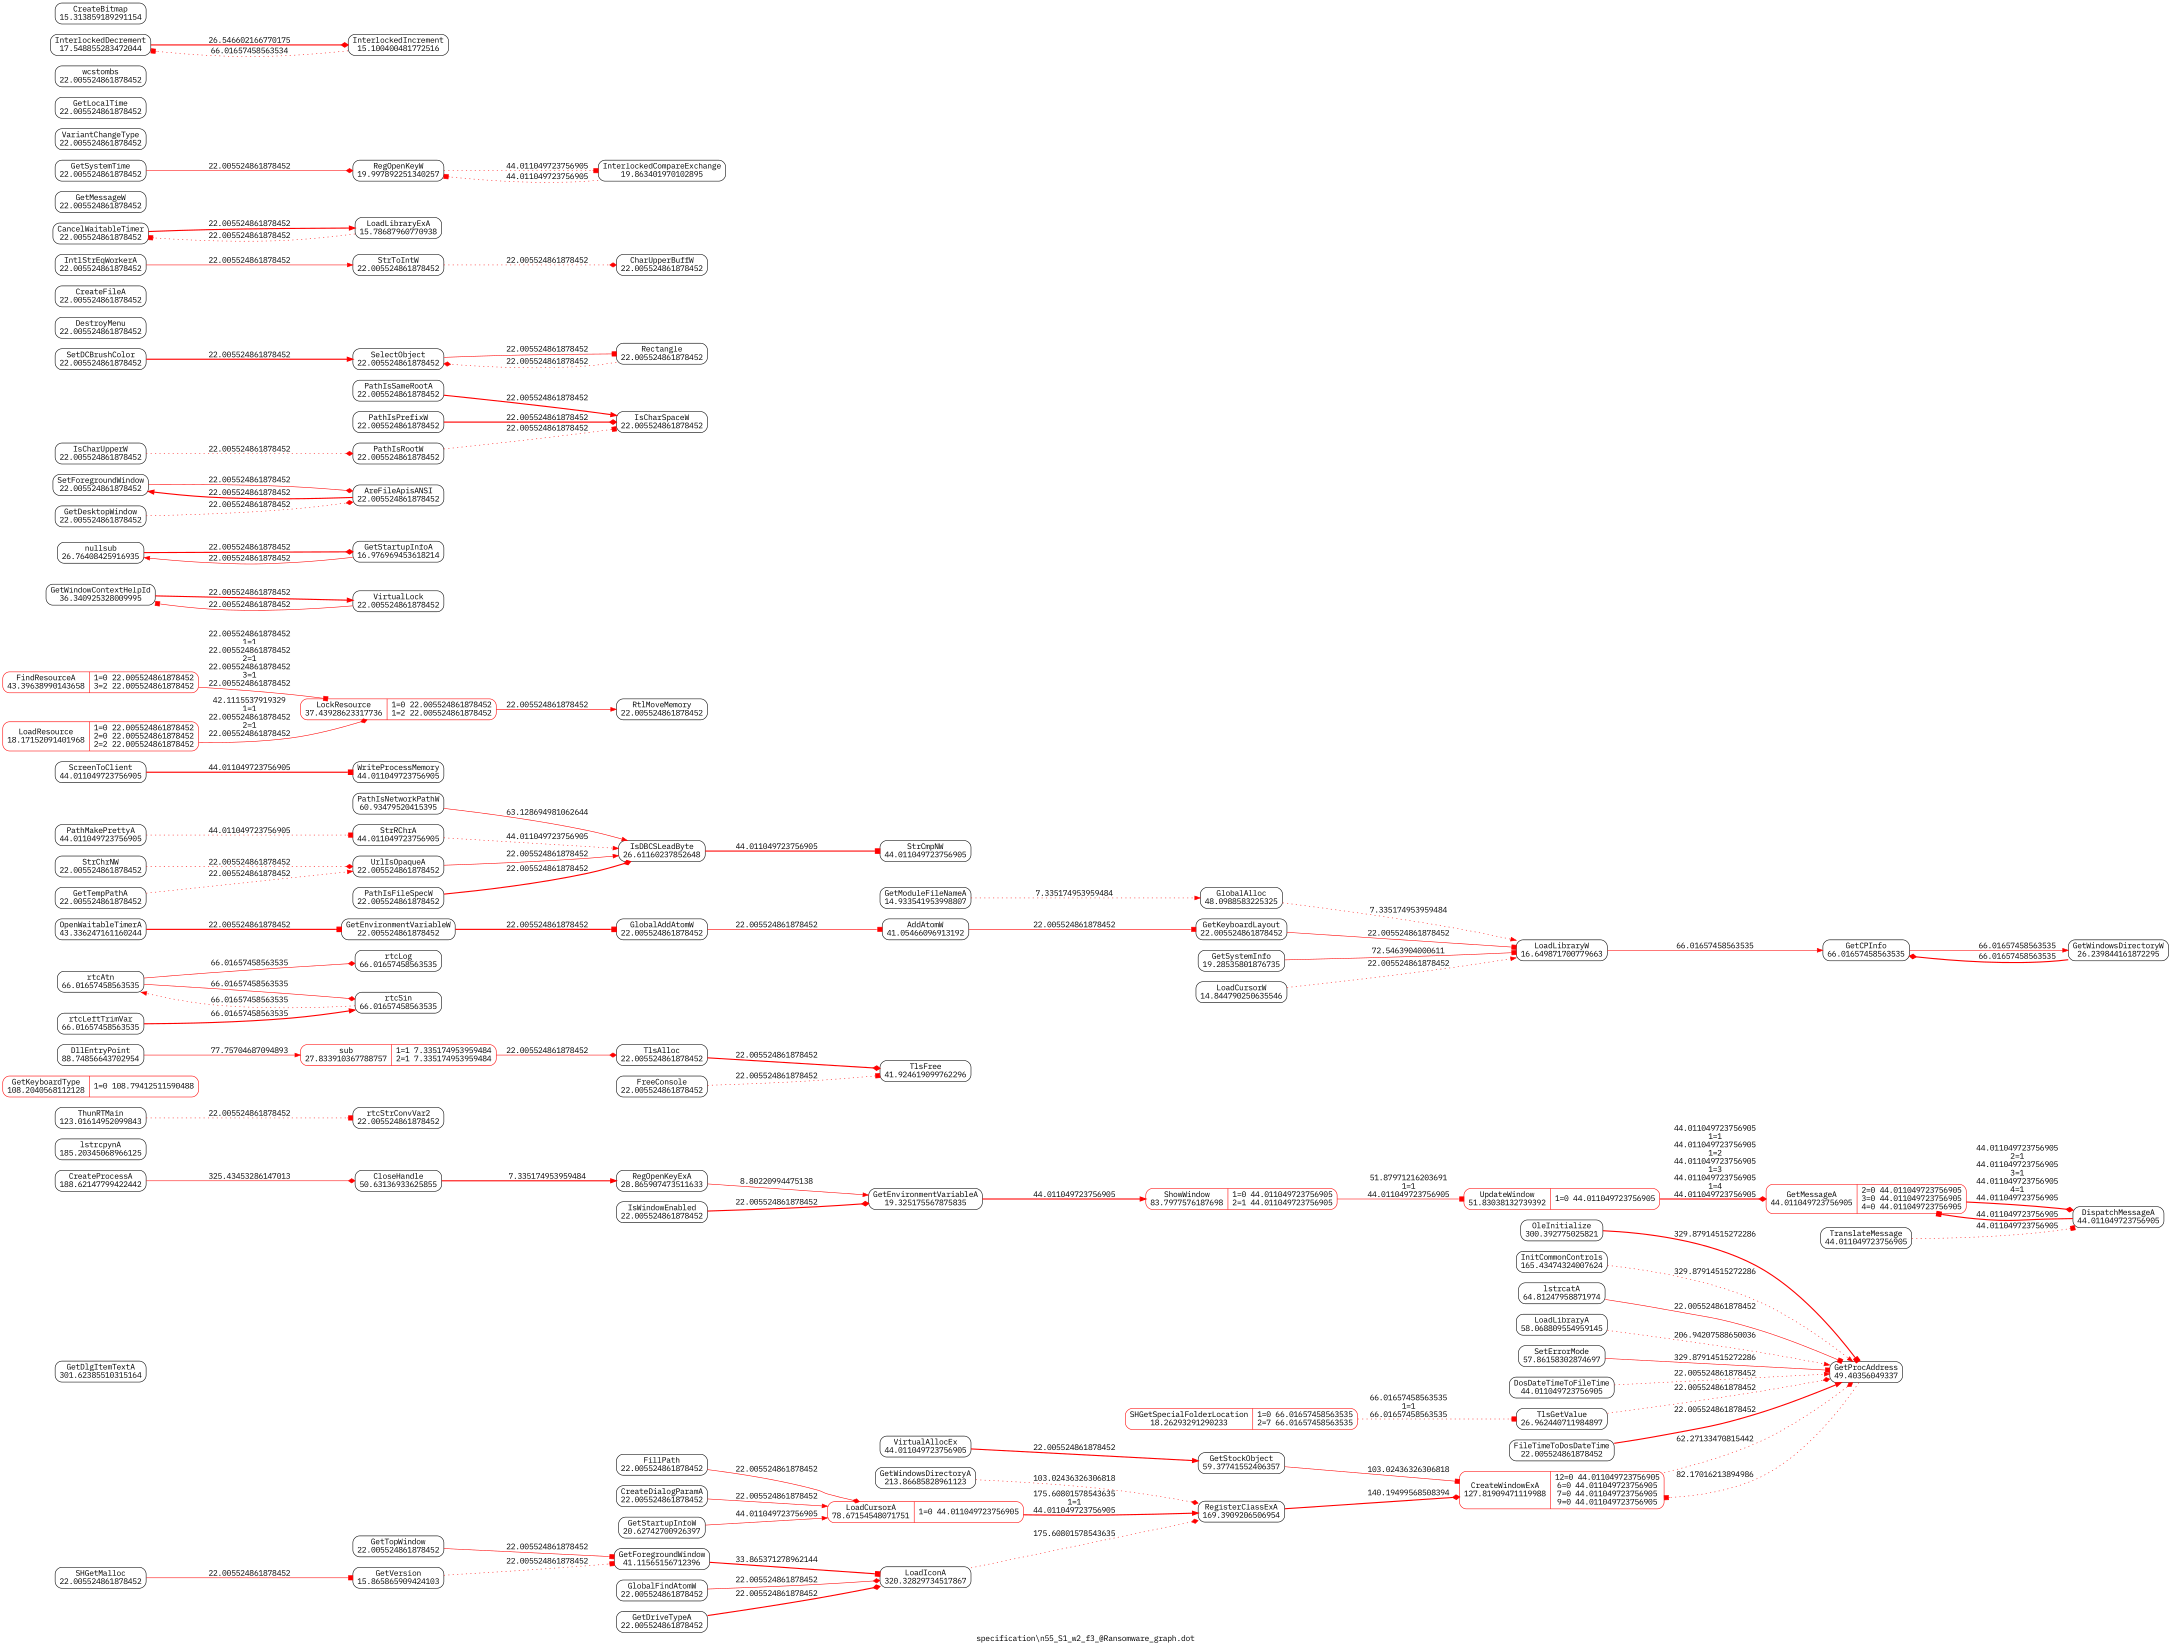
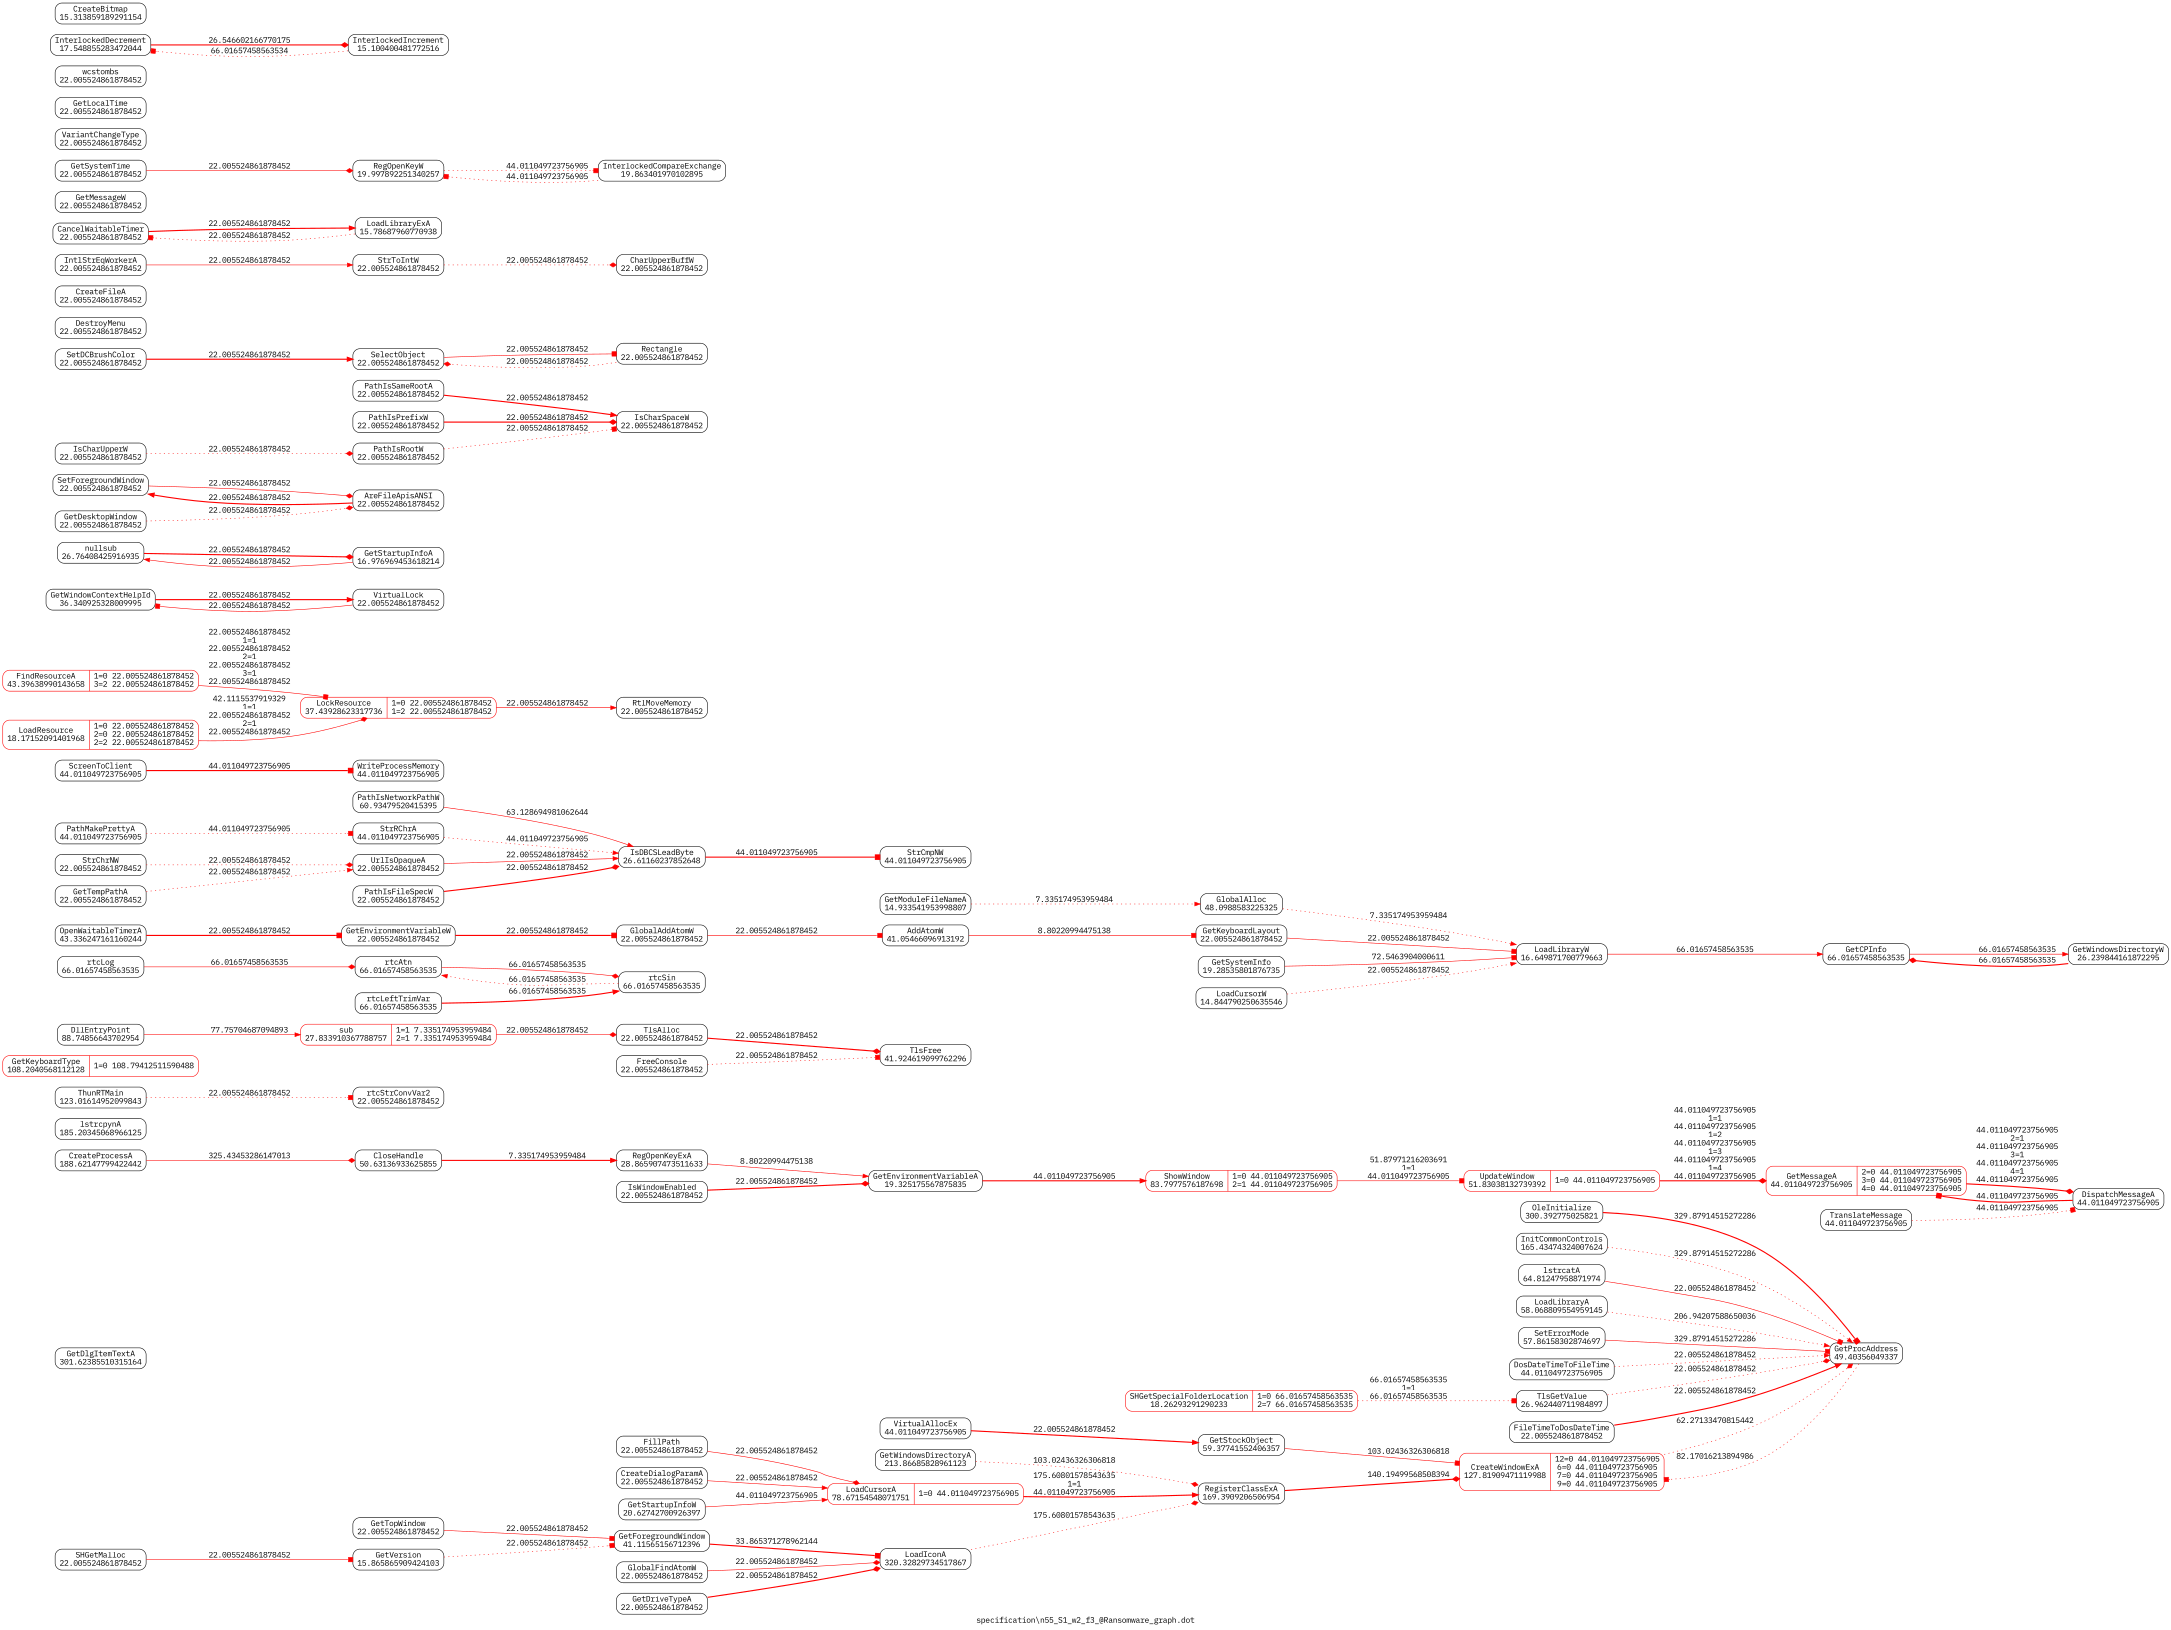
edge "AddAtomW" -> "GetKeyboardLayout": label "22.005524861878452" -> "8.80220994475138"
edge "rtcAtn" -> "rtcLog": reversed
